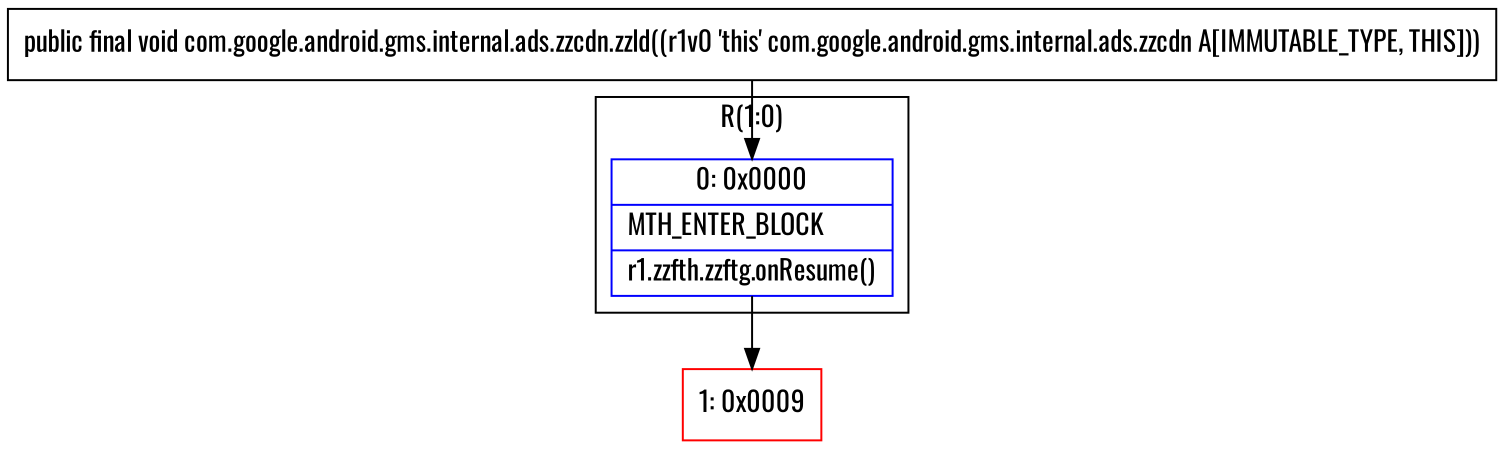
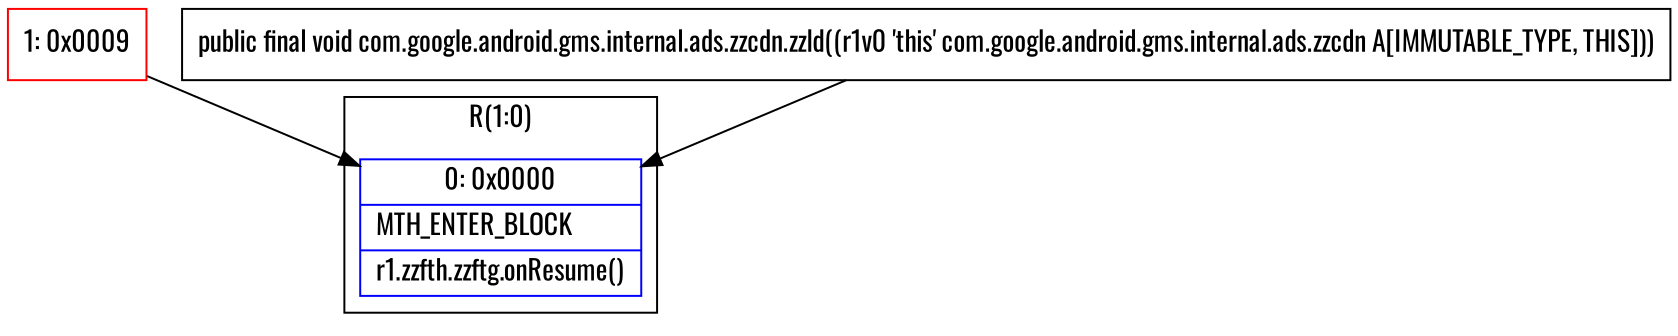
edge "0: 0x0000" -> "1: 0x0009": reversed
